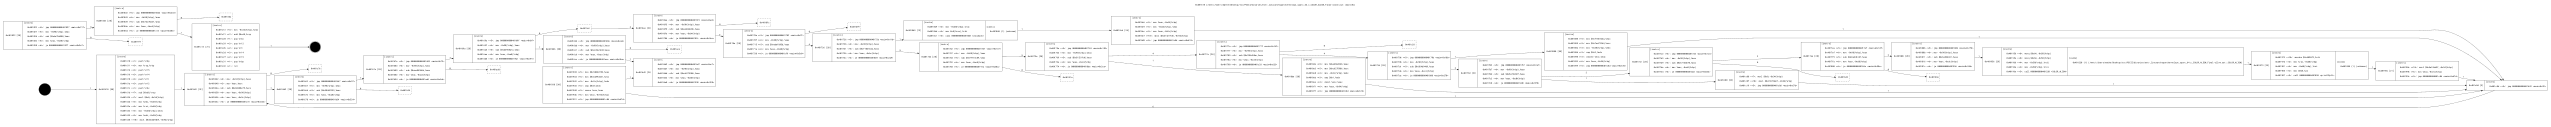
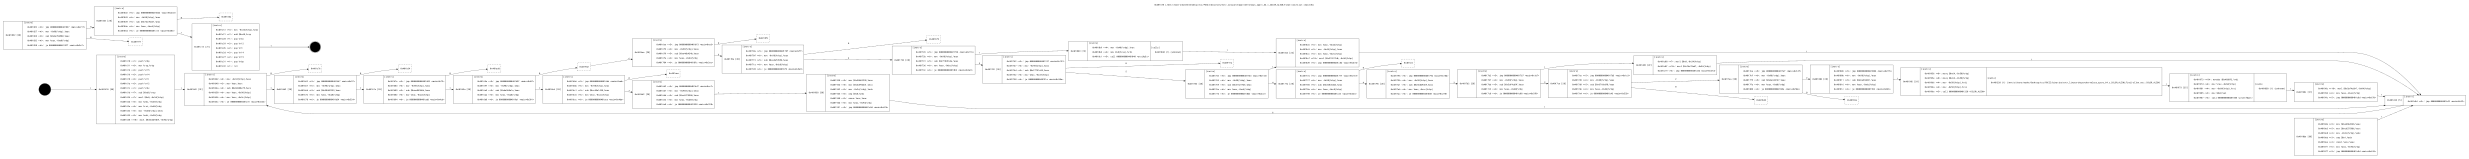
node "0x401880 [30]": removed
edge "0x40175e [28]" -> "0x4018de [30]": now "0x40175e [28]" -> "0x4018c6 [24]"
edge "0x401938 [30]" -> "0x4016d2 [28]": reversed
